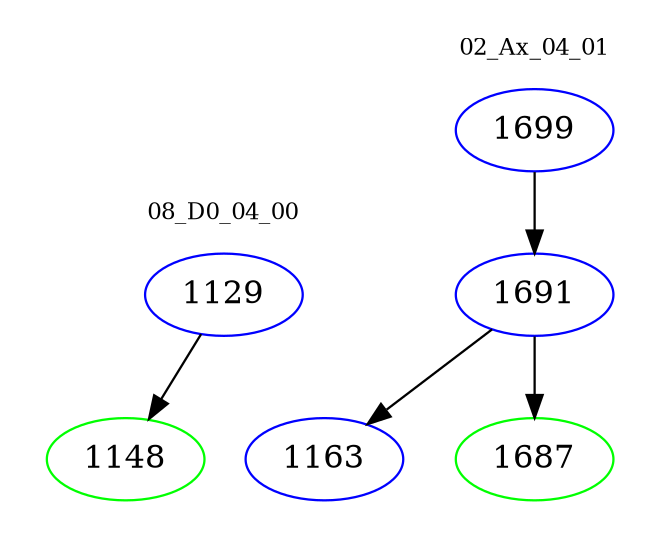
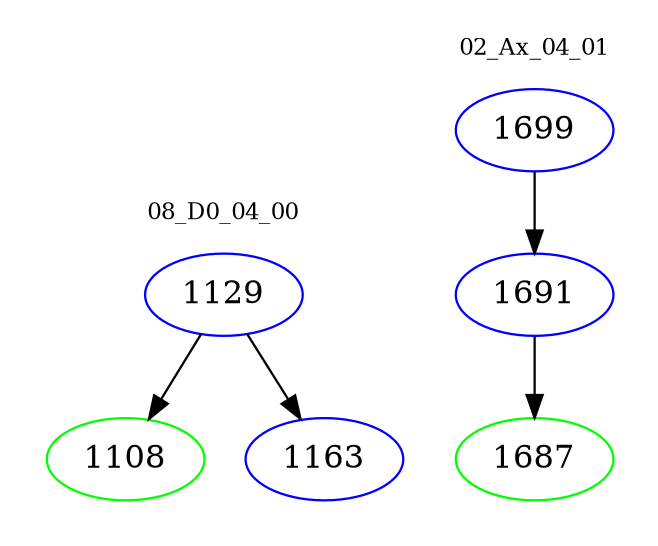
edge "1691" -> "1163": now "1129" -> "1163"
node "1148": label "1148" -> "1108"
